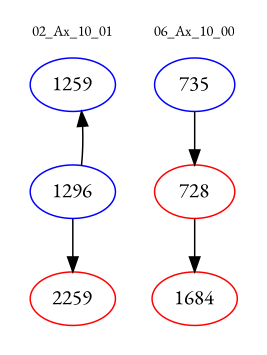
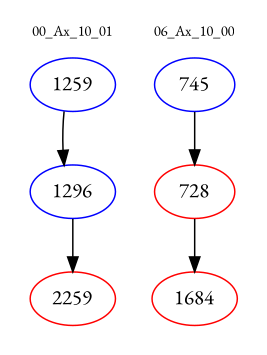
cluster "02_Ax_10_01": label "02_Ax_10_01" -> "00_Ax_10_01"
node "735": label "735" -> "745"
edge "1296" -> "1259": reversed
